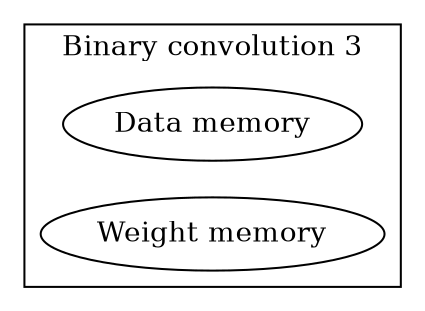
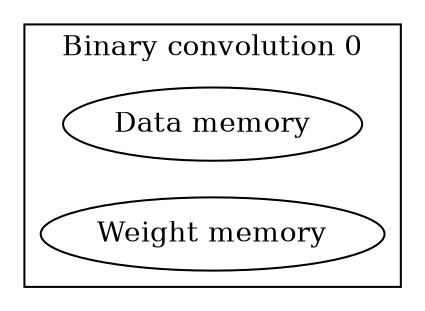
cluster "Binary convolution 3": label "Binary convolution 3" -> "Binary convolution 0"
